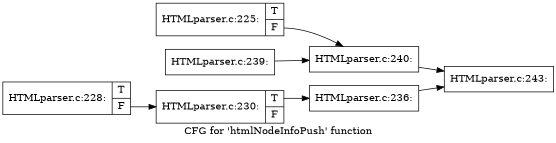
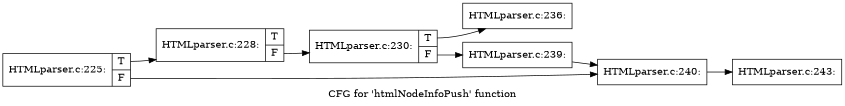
edge "HTMLparser.c:230:" -> "HTMLparser.c:239:": added
edge "HTMLparser.c:225:" -> "HTMLparser.c:228:": added
edge "HTMLparser.c:236:" -> "HTMLparser.c:243:": removed
